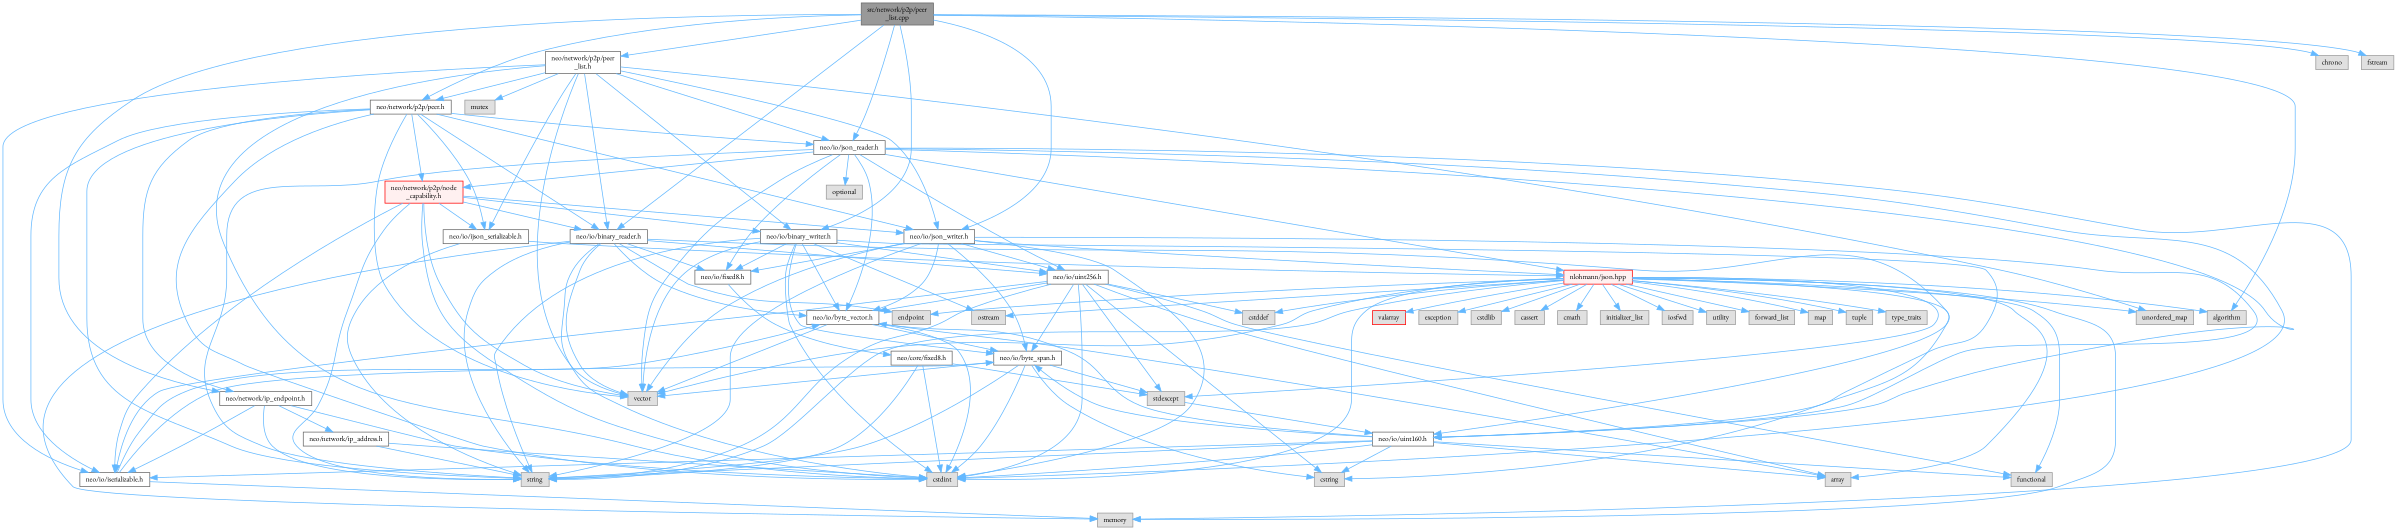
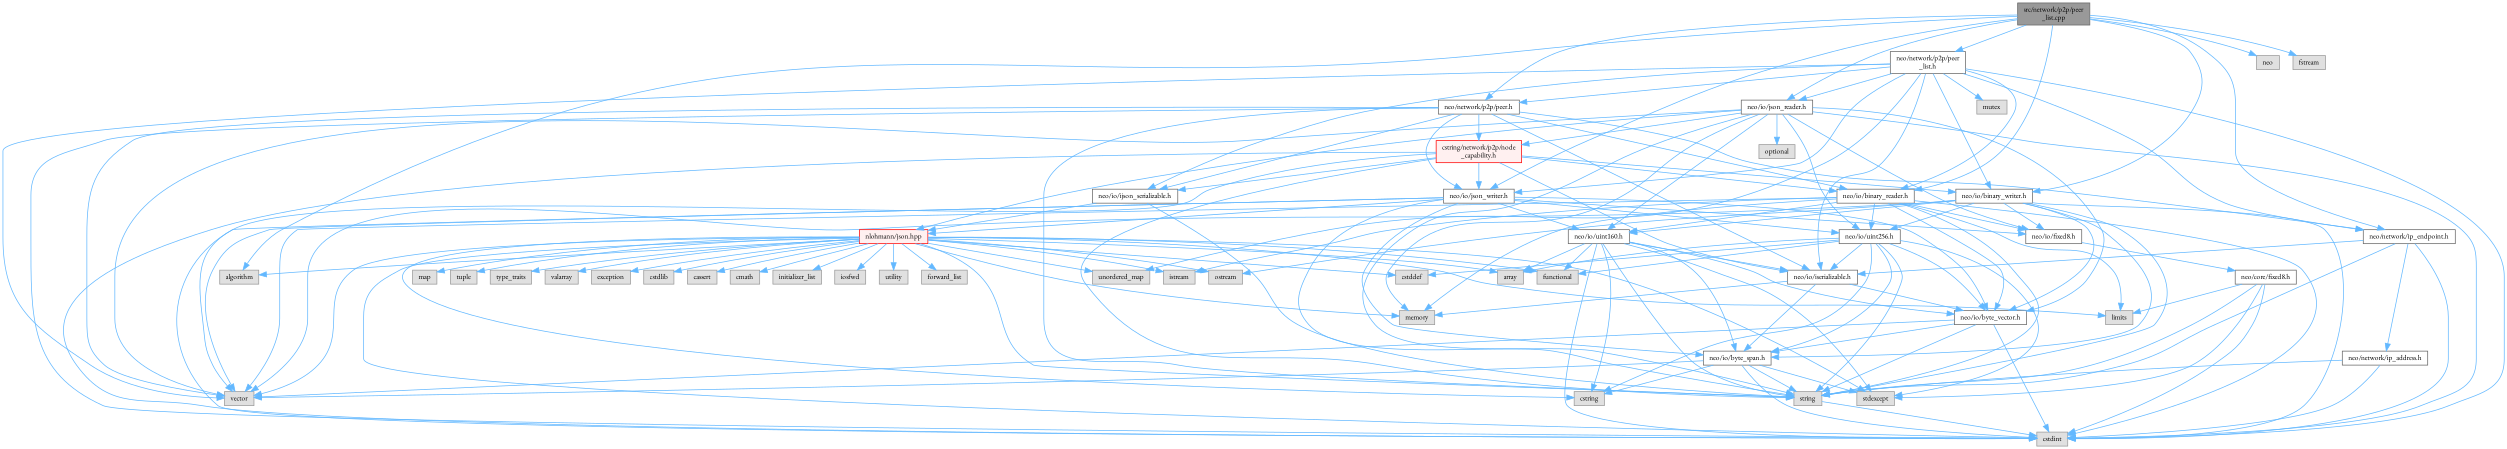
node "chrono": label "chrono" -> "neo"
edge "neo/network/p2p/peer.h" -> "neo/io/json_reader.h": removed
edge "neo/network/p2p/peer _list.h" -> "neo/network/ip_endpoint.h": added
node "neo/network/p2p/node _capability.h": label "neo/network/p2p/node _capability.h" -> "cstring/network/p2p/node _capability.h"
node "endpoint": label "endpoint" -> "istream"
node "valarray": color red -> grey60
node "limits": added
edge "neo/io/byte_vector.h" -> "array": now "neo/io/byte_vector.h" -> "string"
edge "neo/io/uint256.h" -> "cstdint": now "string" -> "cstdint"
edge "stdexcept" -> "neo/io/uint160.h": reversed
